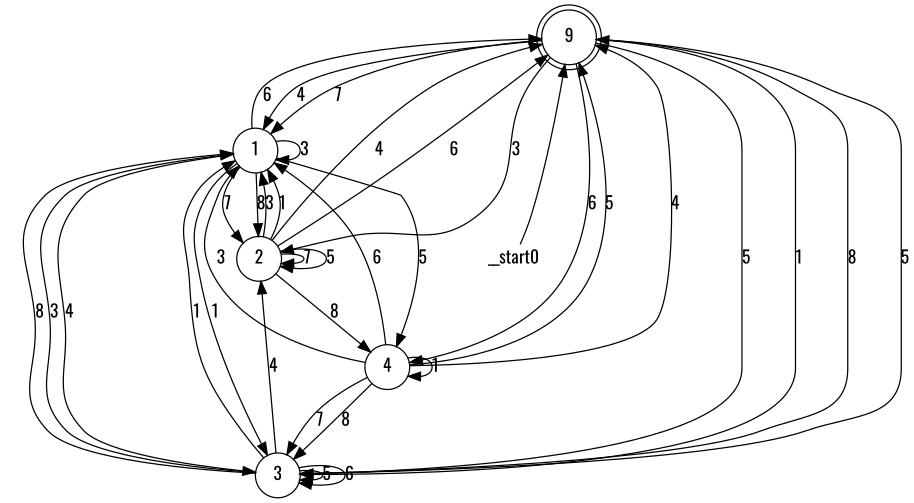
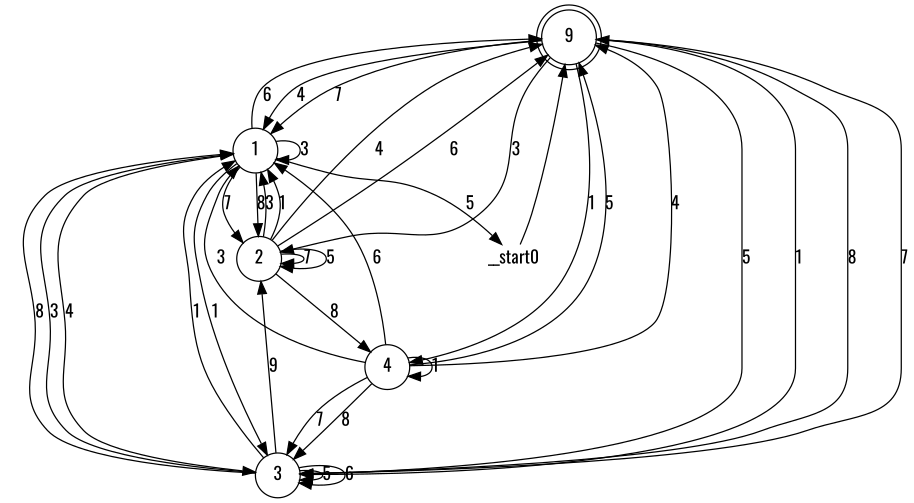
edge "1" -> "4": now "1" -> "__start0"
edge "9" -> "4": label "6" -> "1"
edge "3" -> "9": label "5" -> "7"
edge "3" -> "2": label "4" -> "9"
